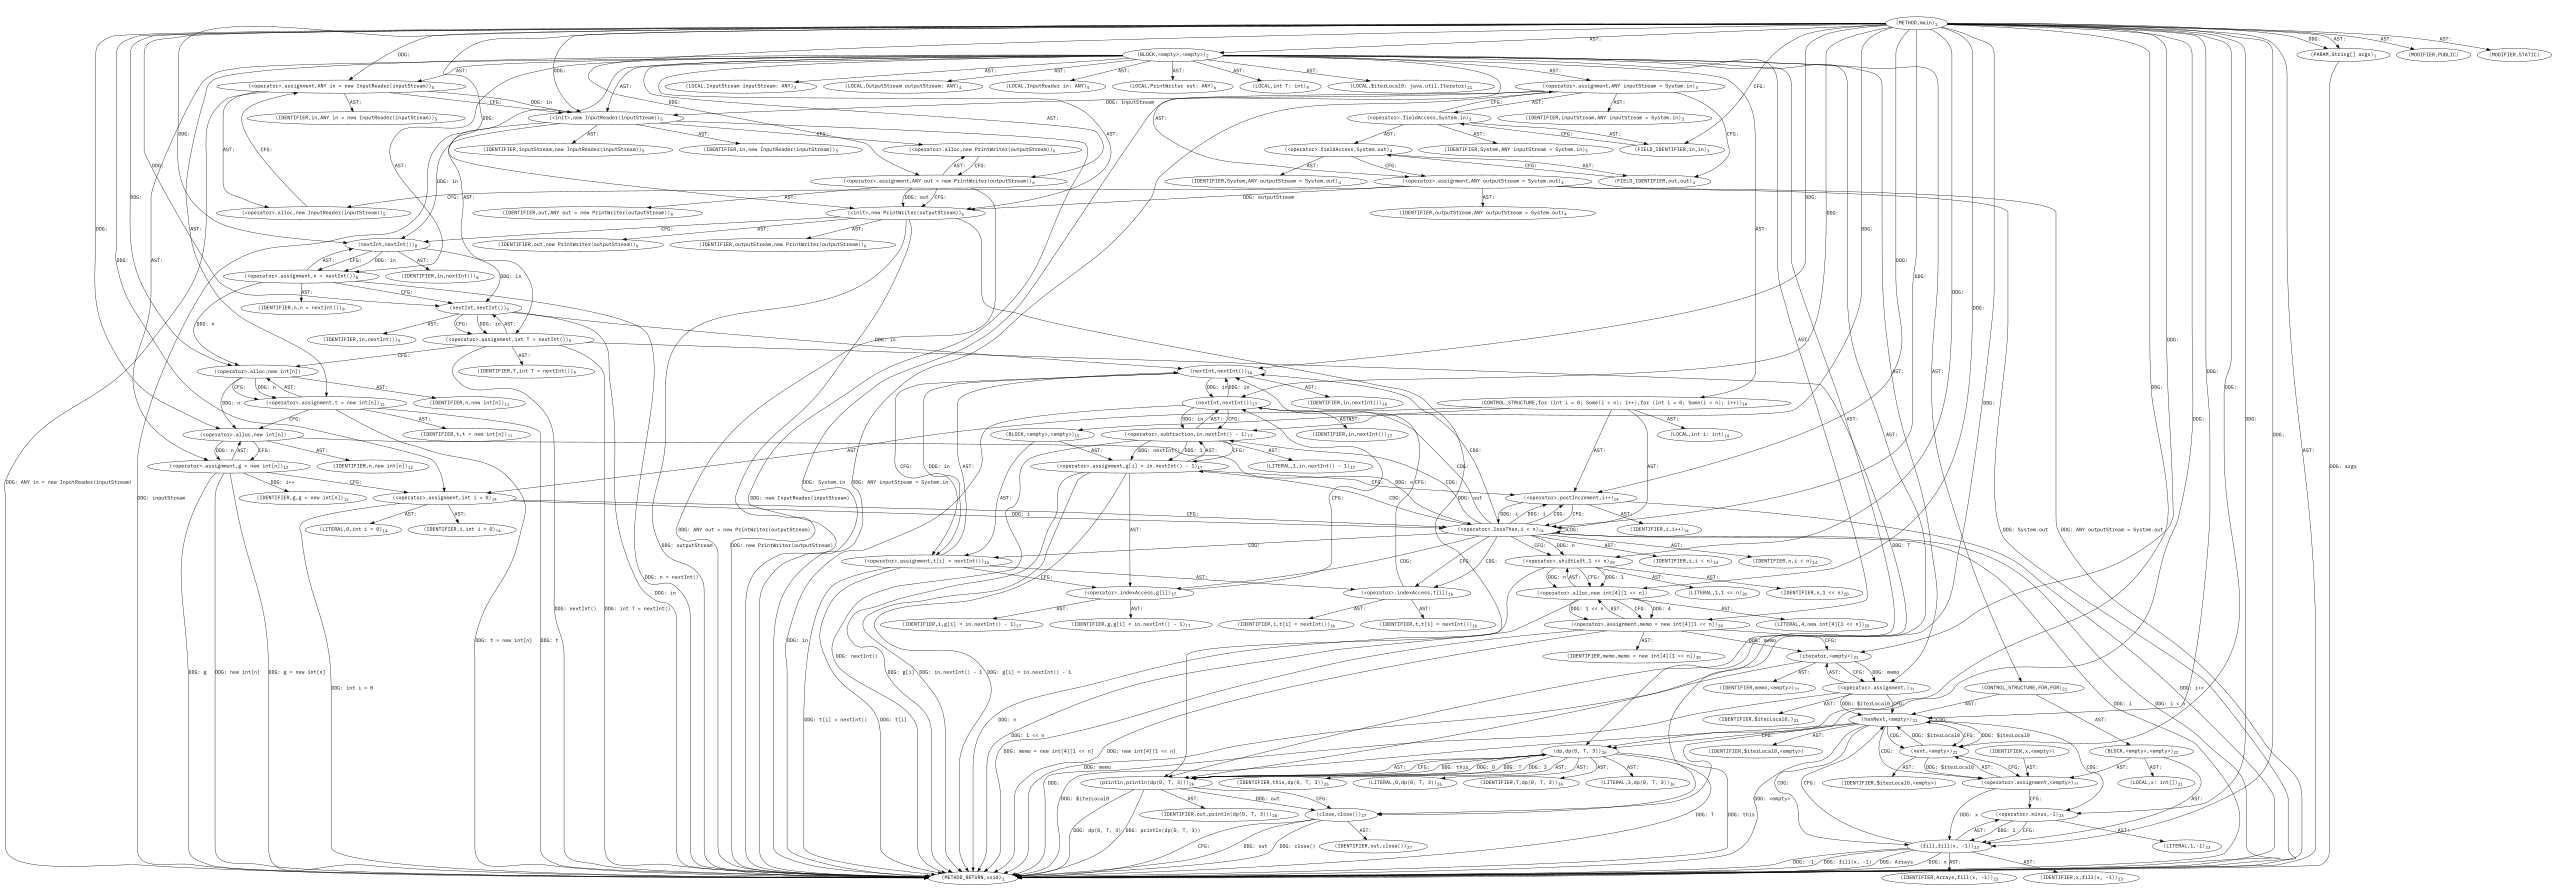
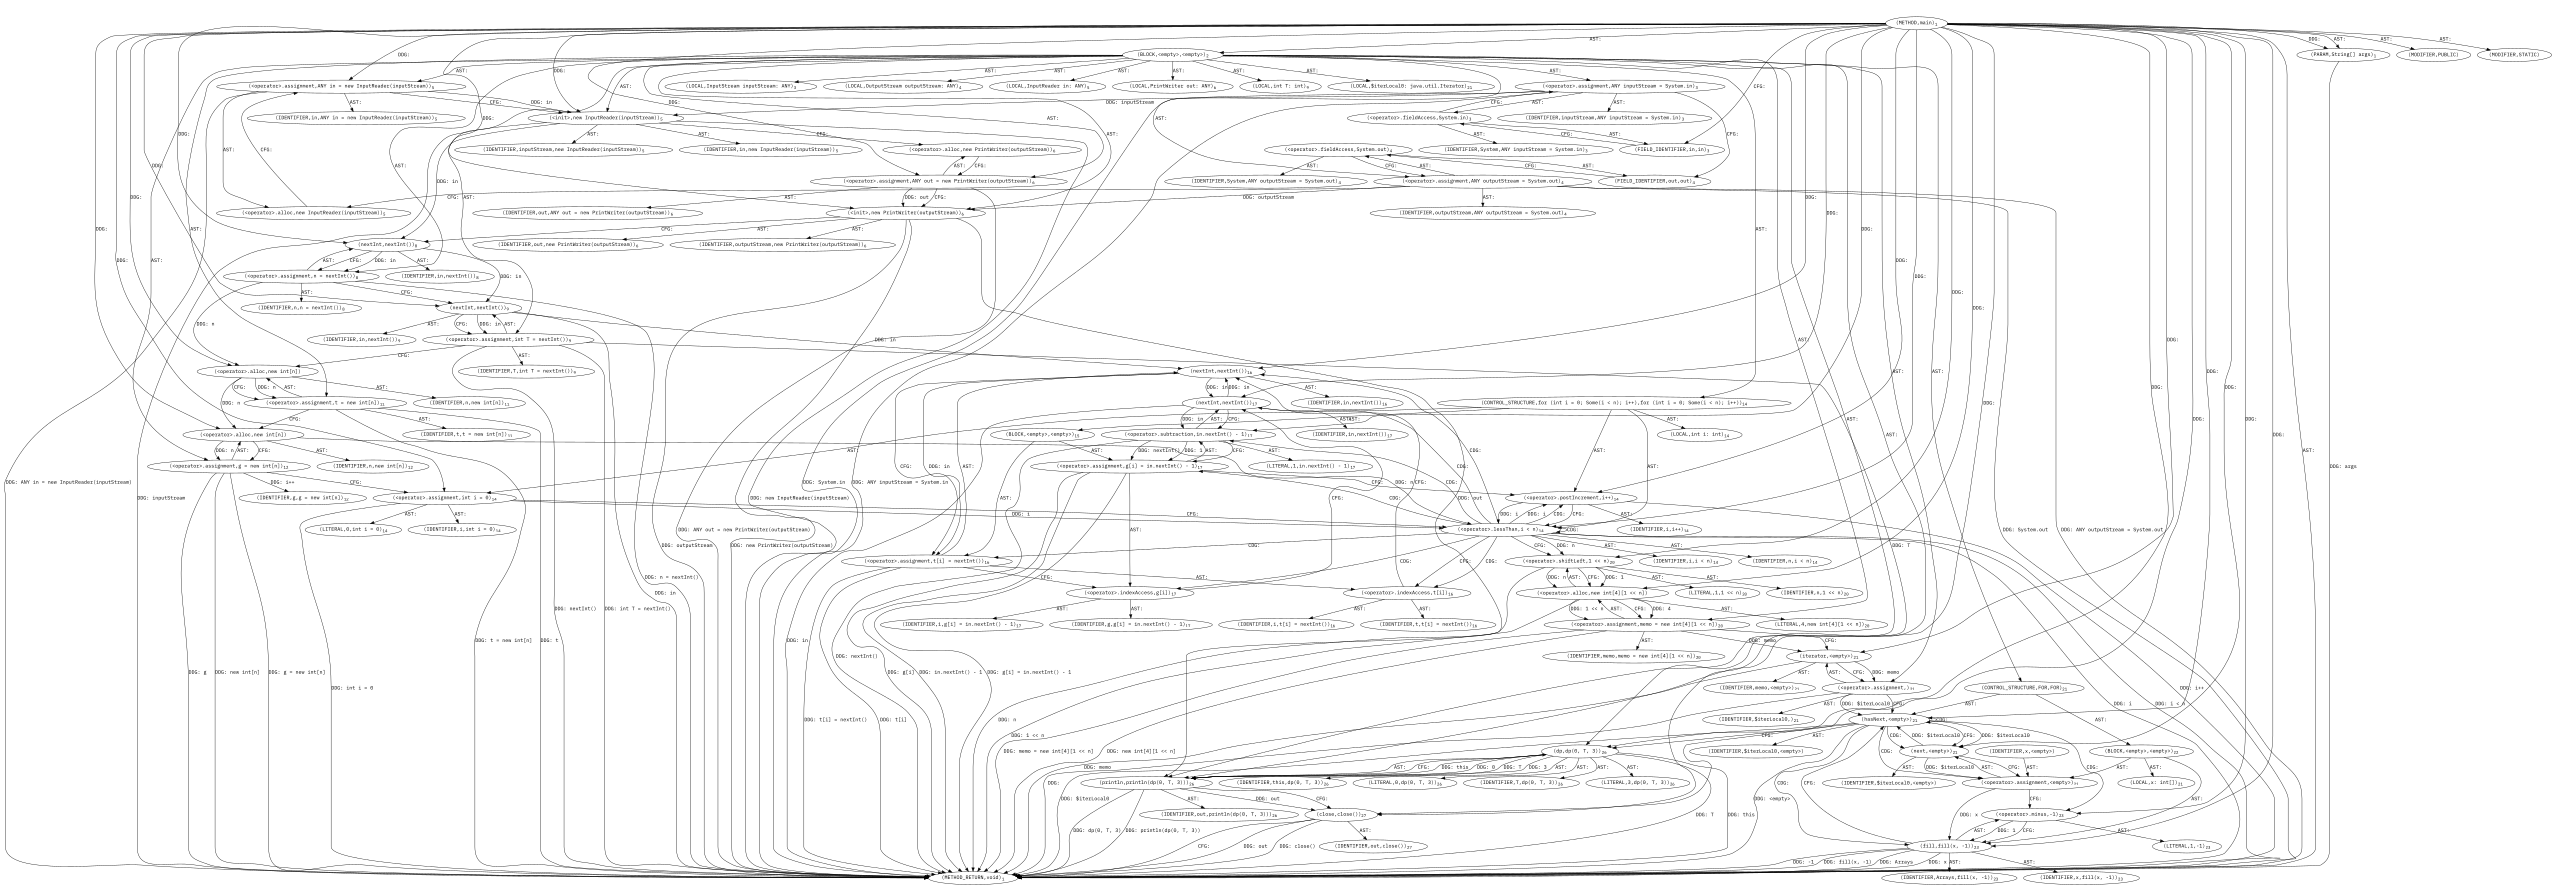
edge "(<operator>.fieldAccess,System.in)" -> "(<operator>.fieldAccess,System.out)": now "(<operator>.assignment,ANY outputStream = System.out)" -> "(<operator>.fieldAccess,System.out)"
